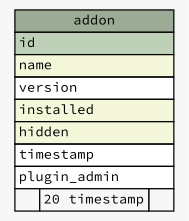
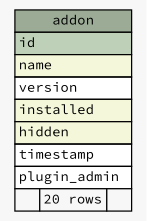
node "addon": text "20 timestamp" -> "20 rows"
